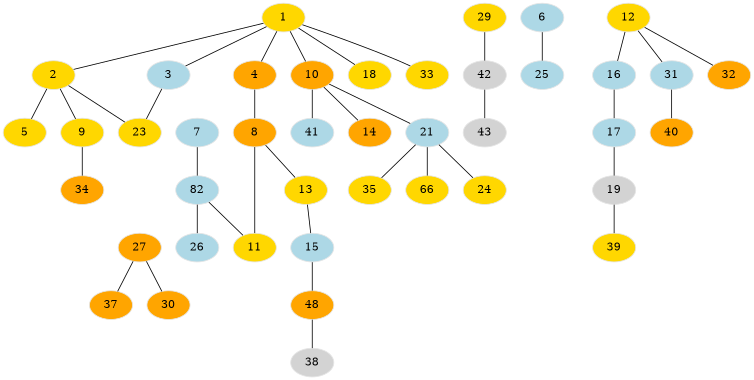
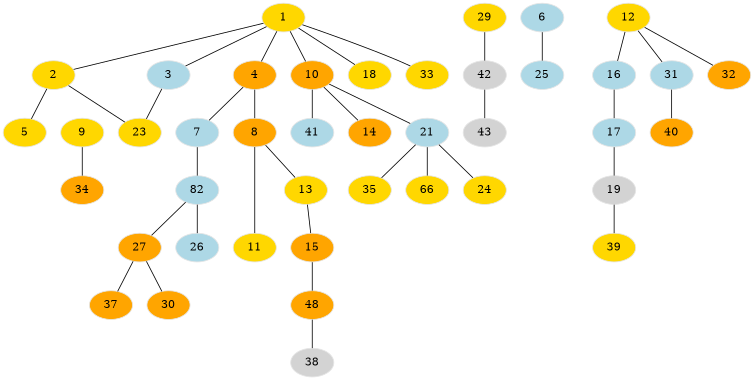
edge "2" -- "9": removed
edge "4" -- "7": added
edge "82" -- "11": now "82" -- "27"
node "15": fillcolor lightblue -> orange
